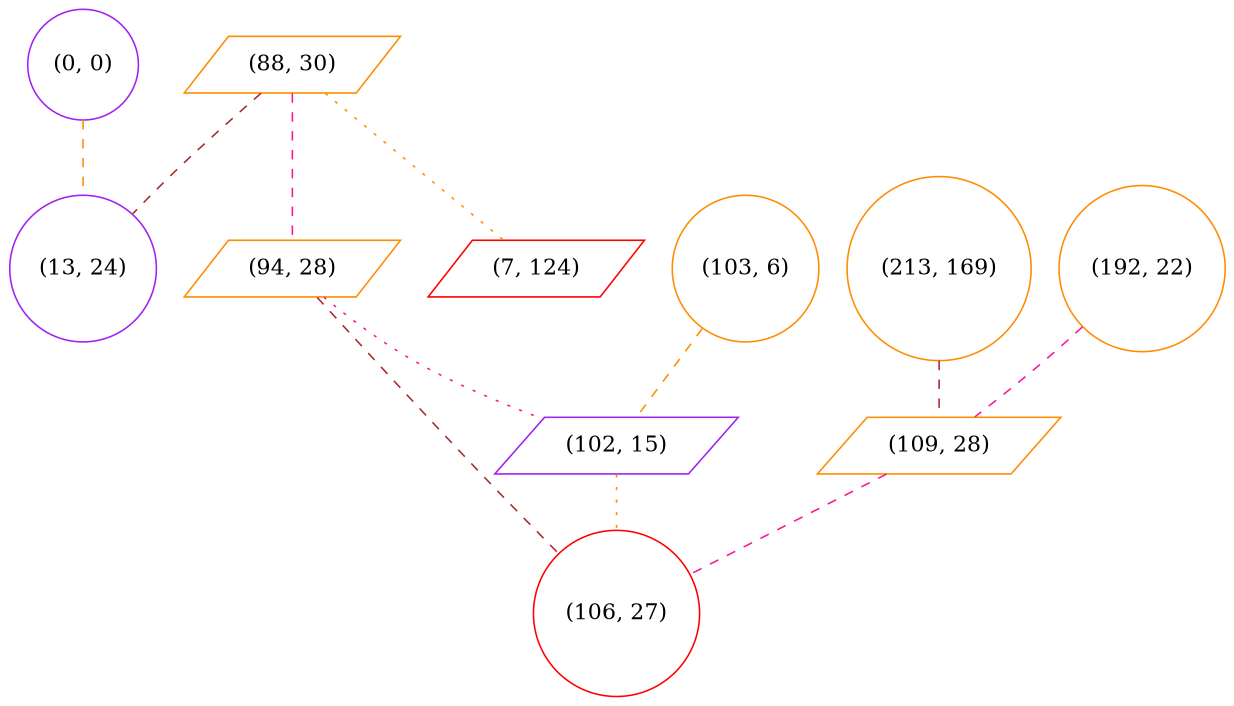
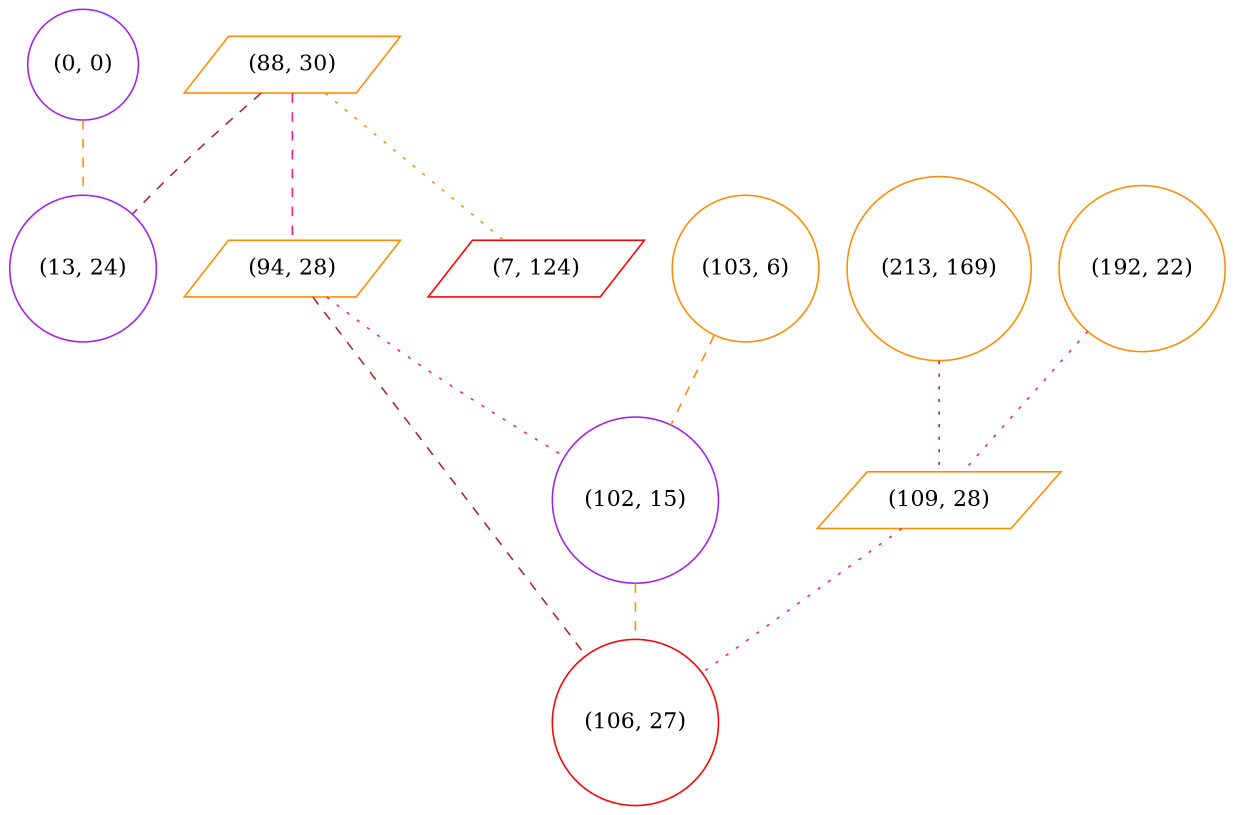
edge "(192, 22)" -- "(109, 28)": style dashed -> dotted
edge "(213, 169)" -- "(109, 28)": style dashed -> dotted
node "(102, 15)": shape parallelogram -> circle
edge "(102, 15)" -- "(106, 27)": style dotted -> dashed
edge "(109, 28)" -- "(106, 27)": style dashed -> dotted
